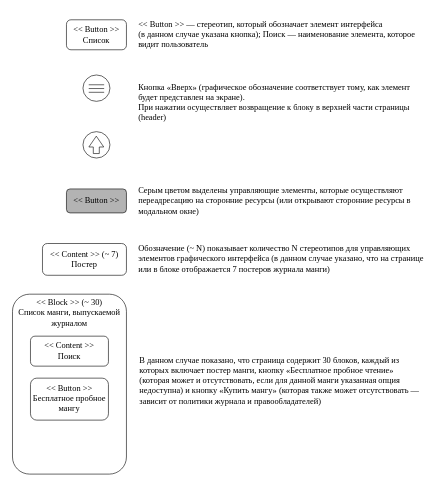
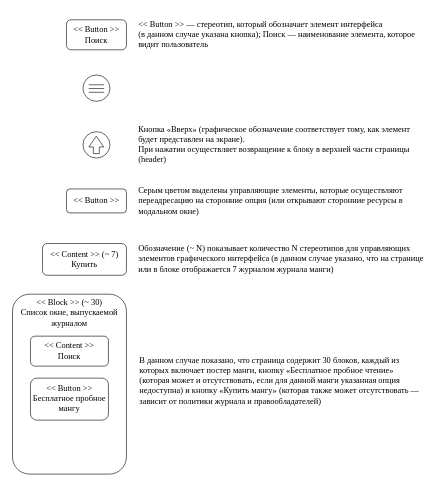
node "<< Button >>Список": label "<< Button >>Список" -> "<< Button >>Поиск"
node "Кнопка «Вверх» (графическое обозначение соответствует тому, как элемент будет представлен на экране).При нажатии осуществляет возвращение к блоку в верхней части страницы (header)": moved (280, 103) -> (280, 145)
node "<< Button >>": fillcolor #b3b3b3 -> #ffffff
node "Серым цветом выделены управляющие элементы, которые осуществляют переадресацию на сторонние ресурсы (или открывают сторонние ресурсы в модальном окне)": label "Серым цветом выделены управляющие элементы, которые осуществляют переадресацию на сторонние ресурсы (или открывают сторонние ресурсы в модальном окне)" -> "Серым цветом выделены управляющие элементы, которые осуществляют переадресацию на сторонние опция (или открывают сторонние ресурсы в модальном окне)"
node "<< Content >> (~ 7)Постер": label "<< Content >> (~ 7)Постер" -> "<< Content >> (~ 7)Купить"
node "Обозначение (~ N) показывает количество N стереотипов для управляющих элементов графического интерфейса (в данном случае указано, что на странице или в блоке отображается 7 постеров журнала манги)": label "Обозначение (~ N) показывает количество N стереотипов для управляющих элементов графического интерфейса (в данном случае указано, что на странице или в блоке отображается 7 постеров журнала манги)" -> "Обозначение (~ N) показывает количество N стереотипов для управляющих элементов графического интерфейса (в данном случае указано, что на странице или в блоке отображается 7 журналом журнала манги)"
node "<< Block >> (~ 30)Список манги, выпускаемой журналом": label "<< Block >> (~ 30)Список манги, выпускаемой журналом" -> "<< Block >> (~ 30)Список окне, выпускаемой журналом"
